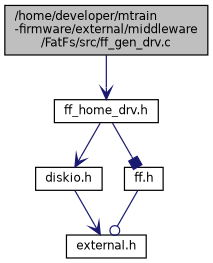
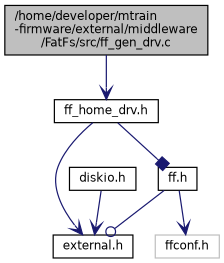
edge "ff_home_drv.h" -> "diskio.h": now "ff_home_drv.h" -> "external.h"
node "ffconf.h": added
